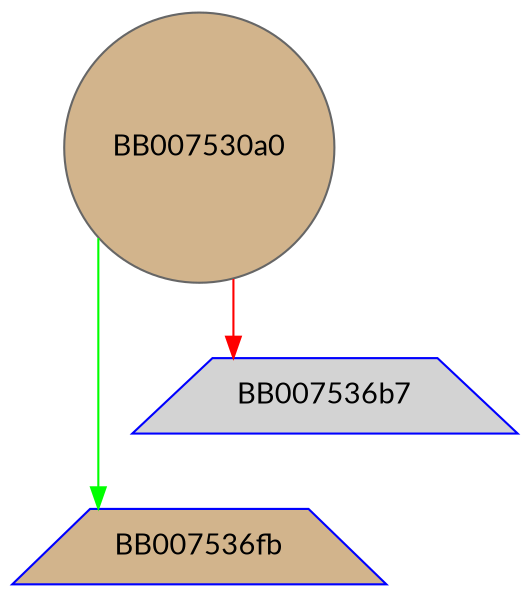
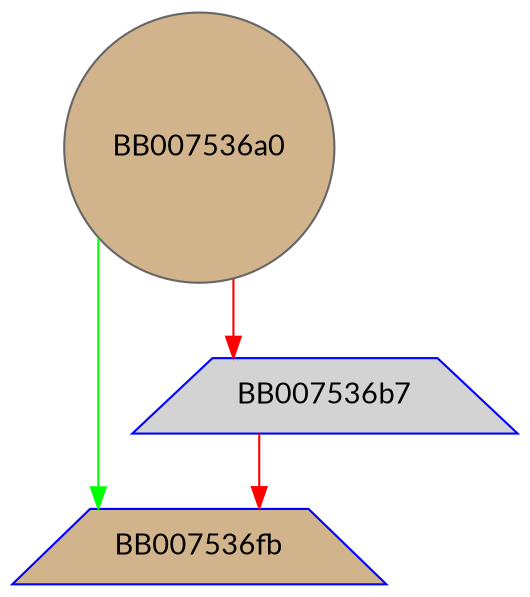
node "BB007530a0": label "BB007530a0" -> "BB007536a0"
edge "BB007536b7" -> "BB007536fb": added
